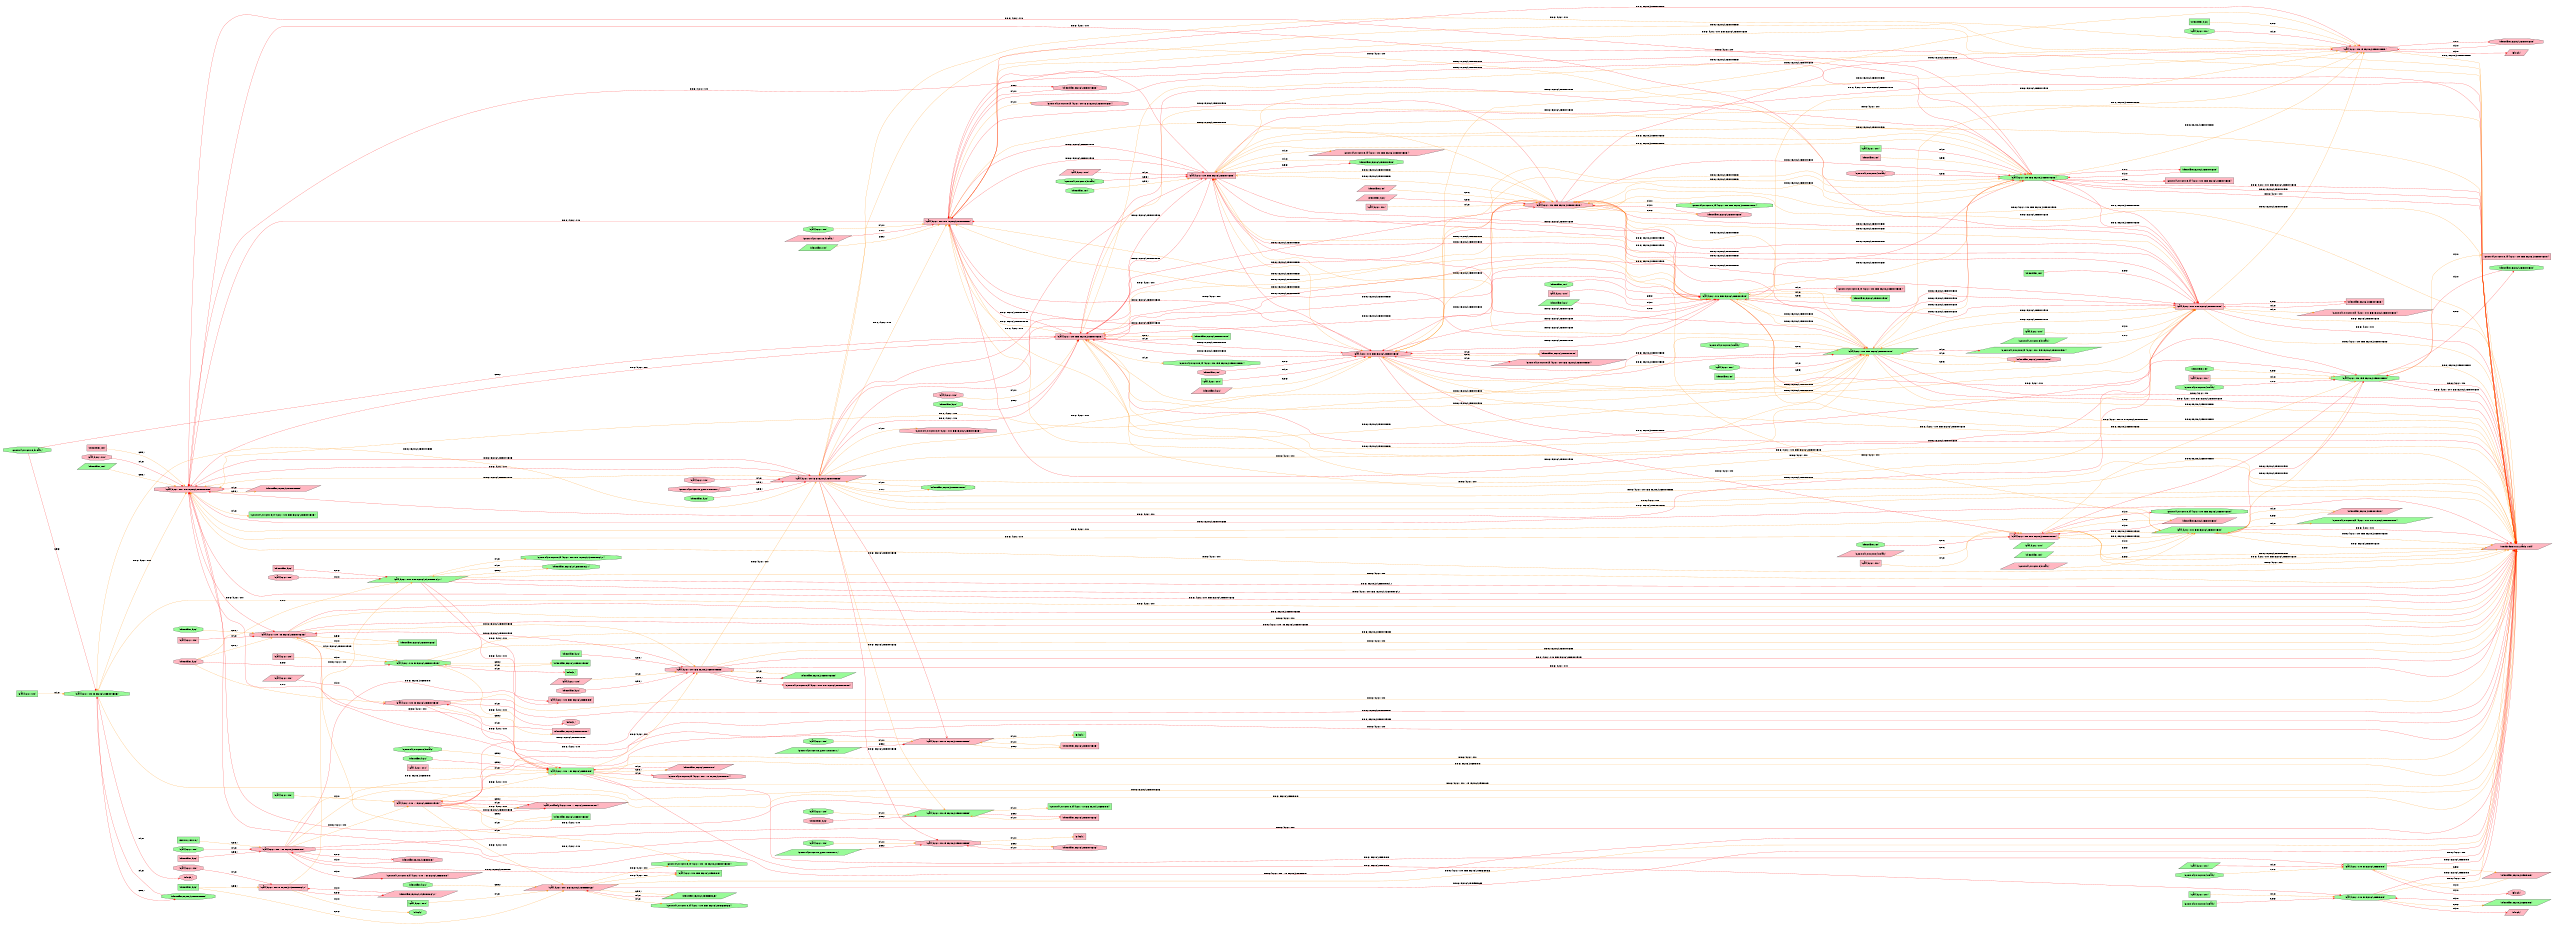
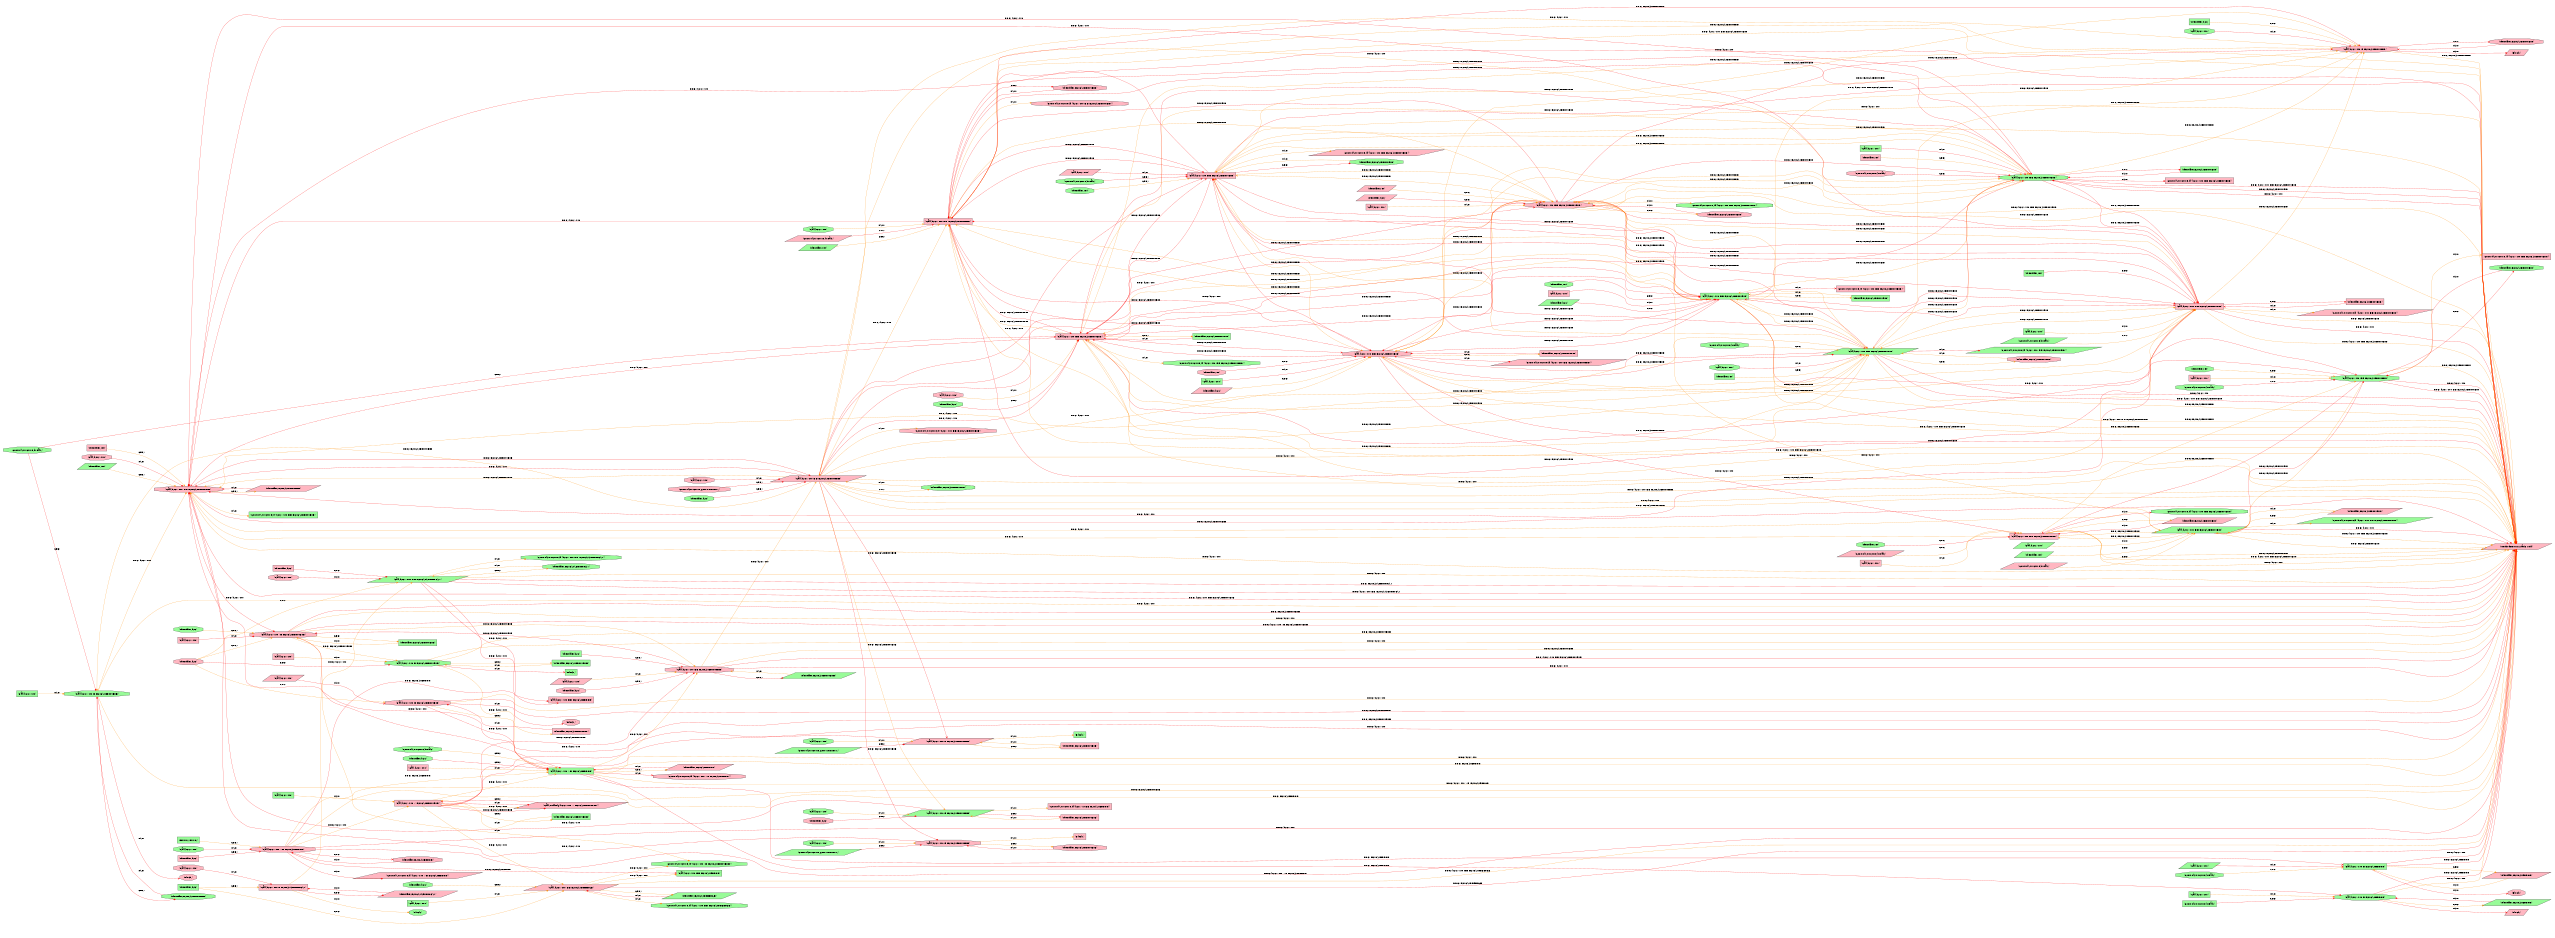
edge "(Call,h2c->st0 != H2_CS_FRAME_H)" -> "(Call,h2c->st0 = H2_CS_FRAME_H)": label "AST: H2_CS_FRAME_H" -> "DDG: H2_CS_FRAME_H"
node "(ControlStructure,if (h2c->st0 == H2_CS_FRAME_H))": removed
node "(ControlStructure,if (h2s->st == H2_SS_ERROR))": fillcolor palegreen -> lightpink
